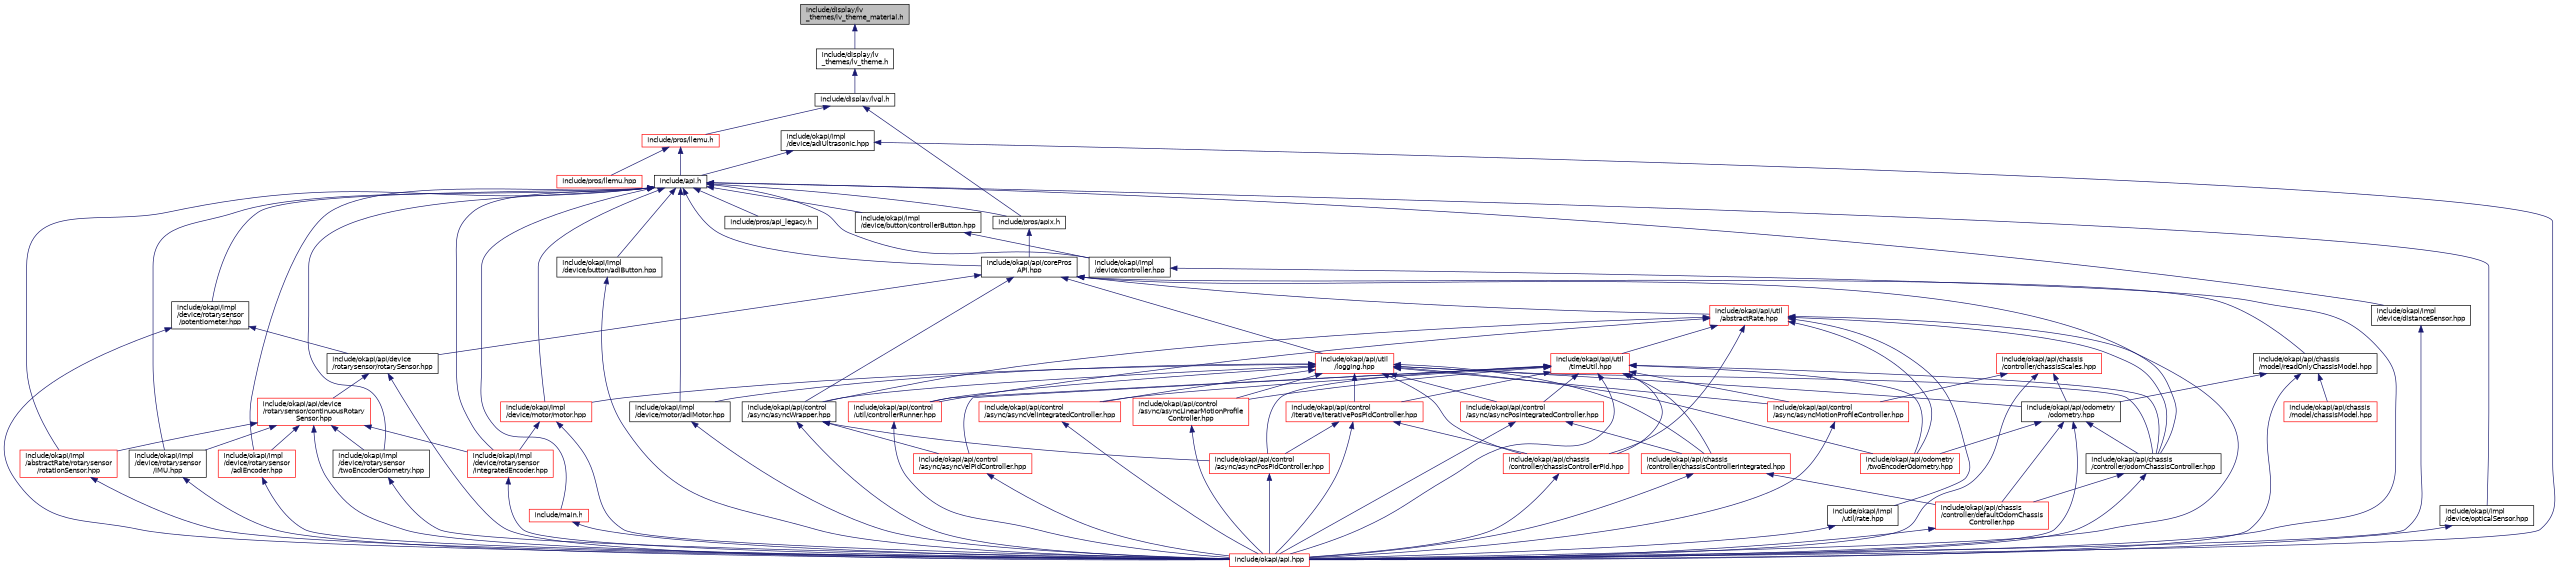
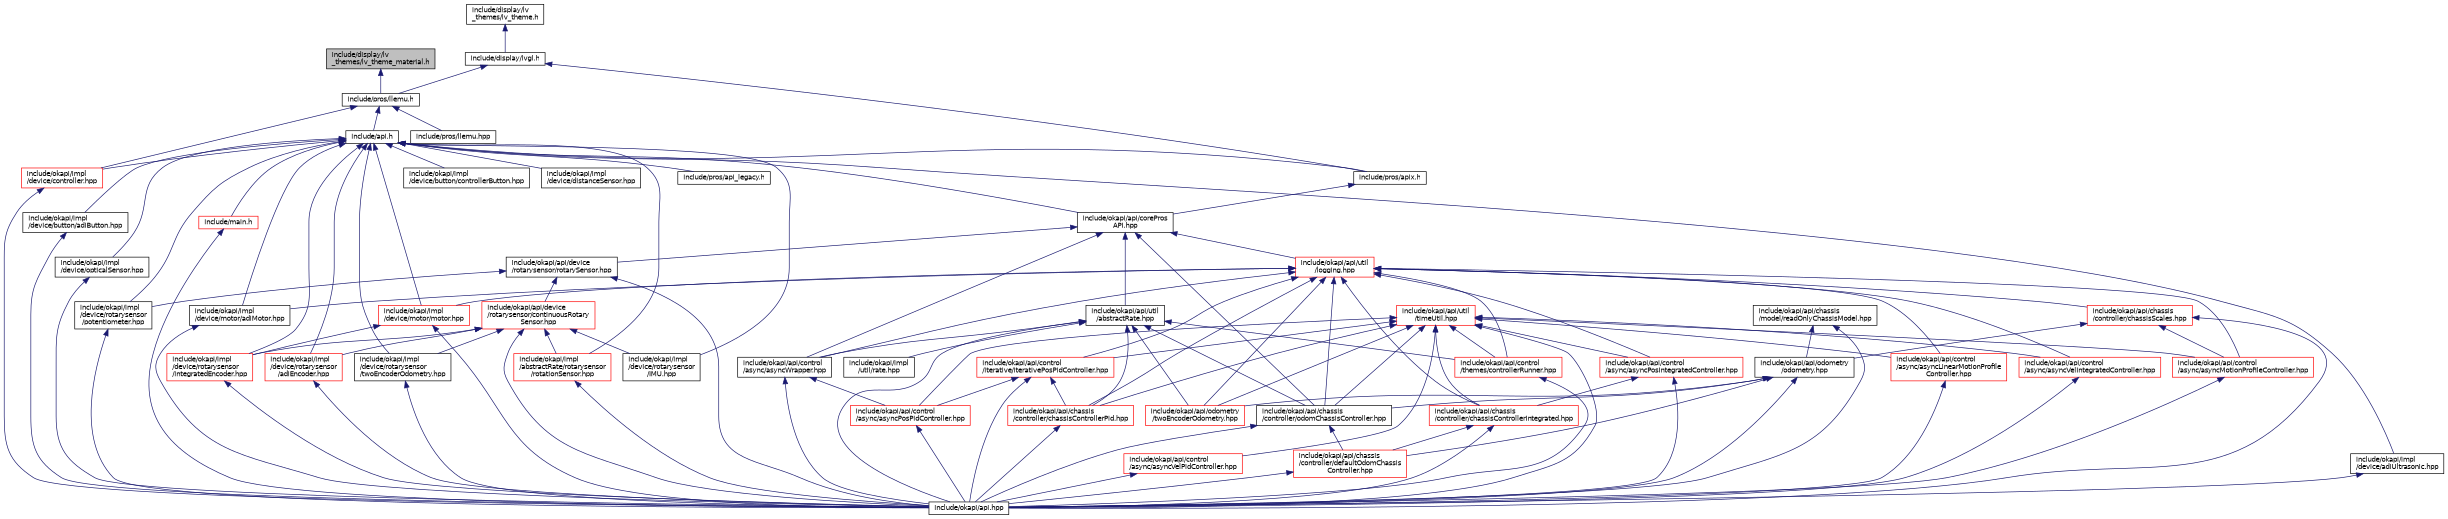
edge "include/display/lv _themes/lv_theme.h" -> "include/display/lv _themes/lv_theme_material.h": now "include/pros/llemu.h" -> "include/display/lv _themes/lv_theme_material.h"
node "include/pros/llemu.h": color red -> black
edge "include/api.h" -> "include/okapi/impl /device/adiUltrasonic.hpp": reversed
node "include/pros/llemu.hpp": color red -> black
edge "include/okapi/impl /device/controller.hpp" -> "include/okapi/impl /device/button/controllerButton.hpp": now "include/okapi/impl /device/controller.hpp" -> "include/pros/llemu.h"
node "include/okapi/impl /device/controller.hpp": color black -> red
edge "include/okapi/api/chassis /model/readOnlyChassisModel.hpp" -> "include/okapi/api/corePros API.hpp": removed
node "include/okapi/api/util /abstractRate.hpp": color red -> black
edge "include/okapi/api/util /timeUtil.hpp" -> "include/okapi/api/util /abstractRate.hpp": removed
edge "include/okapi/api/device /rotarysensor/rotarySensor.hpp" -> "include/okapi/impl /device/rotarysensor /potentiometer.hpp": reversed
edge "include/okapi/api/odometry /odometry.hpp" -> "include/okapi/api/util /logging.hpp": now "include/okapi/api/chassis /controller/chassisScales.hpp" -> "include/okapi/api/util /logging.hpp"
node "include/okapi/api/control /util/controllerRunner.hpp": label "include/okapi/api/control /util/controllerRunner.hpp" -> "include/okapi/api/control /themes/controllerRunner.hpp"
node "include/okapi/api/chassis /model/chassisModel.hpp": removed
edge "include/okapi/api/control /async/asyncVelPidController.hpp" -> "include/okapi/api/control /async/asyncWrapper.hpp": removed
edge "include/okapi/api.hpp" -> "include/okapi/impl /util/rate.hpp": removed
edge "include/okapi/api.hpp" -> "include/okapi/impl /device/distanceSensor.hpp": removed
edge "include/okapi/api.hpp" -> "include/okapi/impl /device/rotarysensor /IMU.hpp": removed
node "include/okapi/api.hpp": color red -> black
